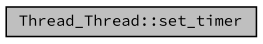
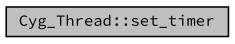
node "Thread_Thread::set_timer": label "Thread_Thread::set_timer" -> "Cyg_Thread::set_timer"
